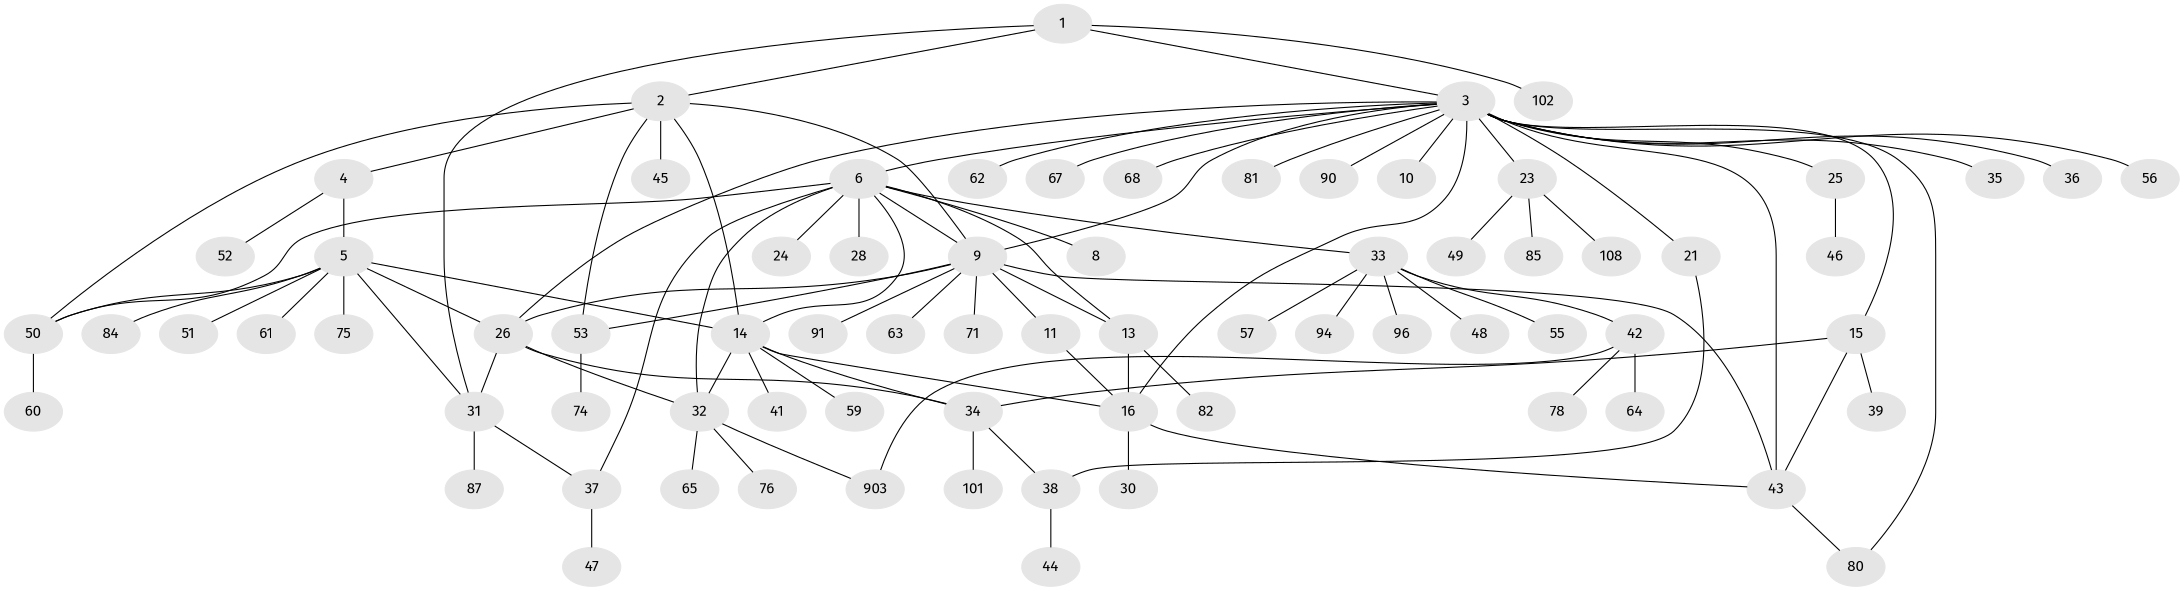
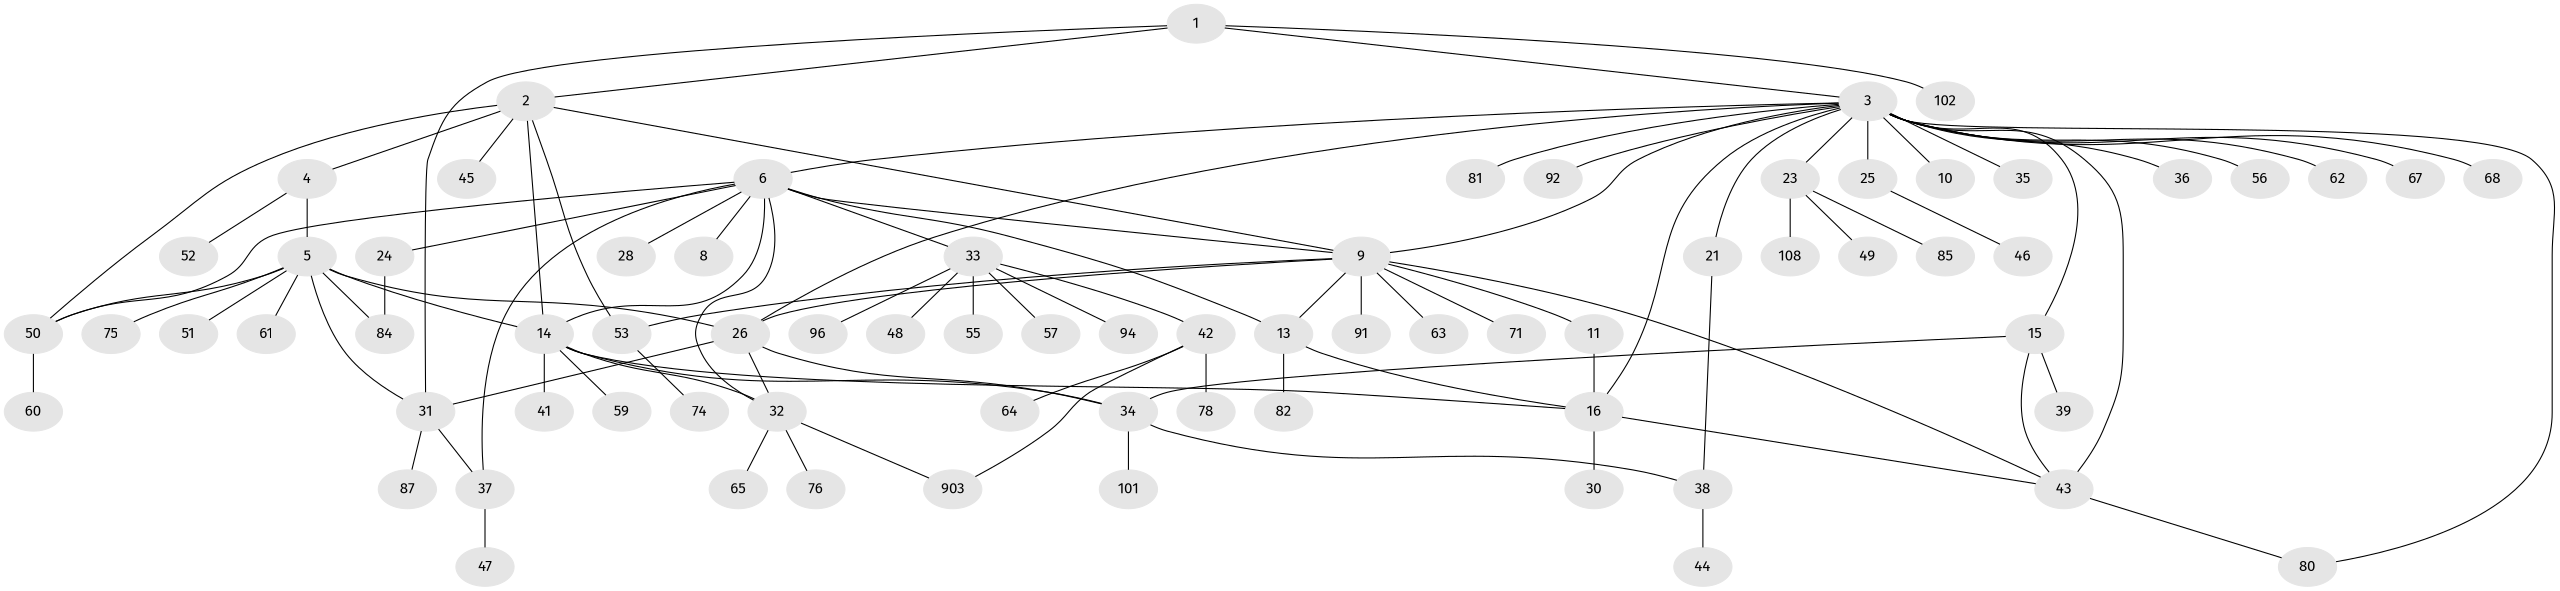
node "90": label "90" -> "92"
edge "24" -- "84": added
